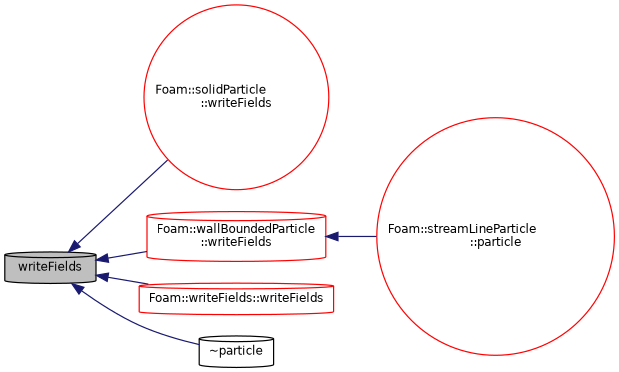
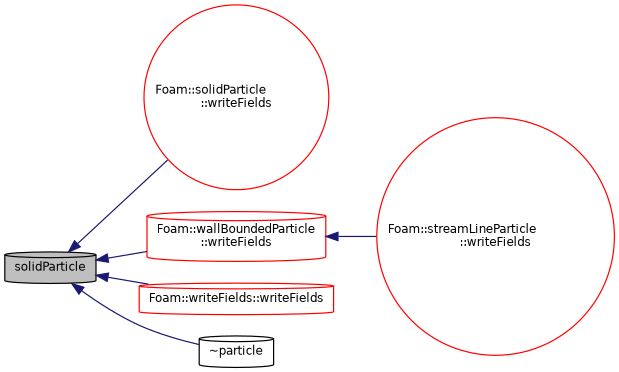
node "Foam::streamLineParticle ::particle": label "Foam::streamLineParticle ::particle" -> "Foam::streamLineParticle ::writeFields"
node "writeFields": label "writeFields" -> "solidParticle"
